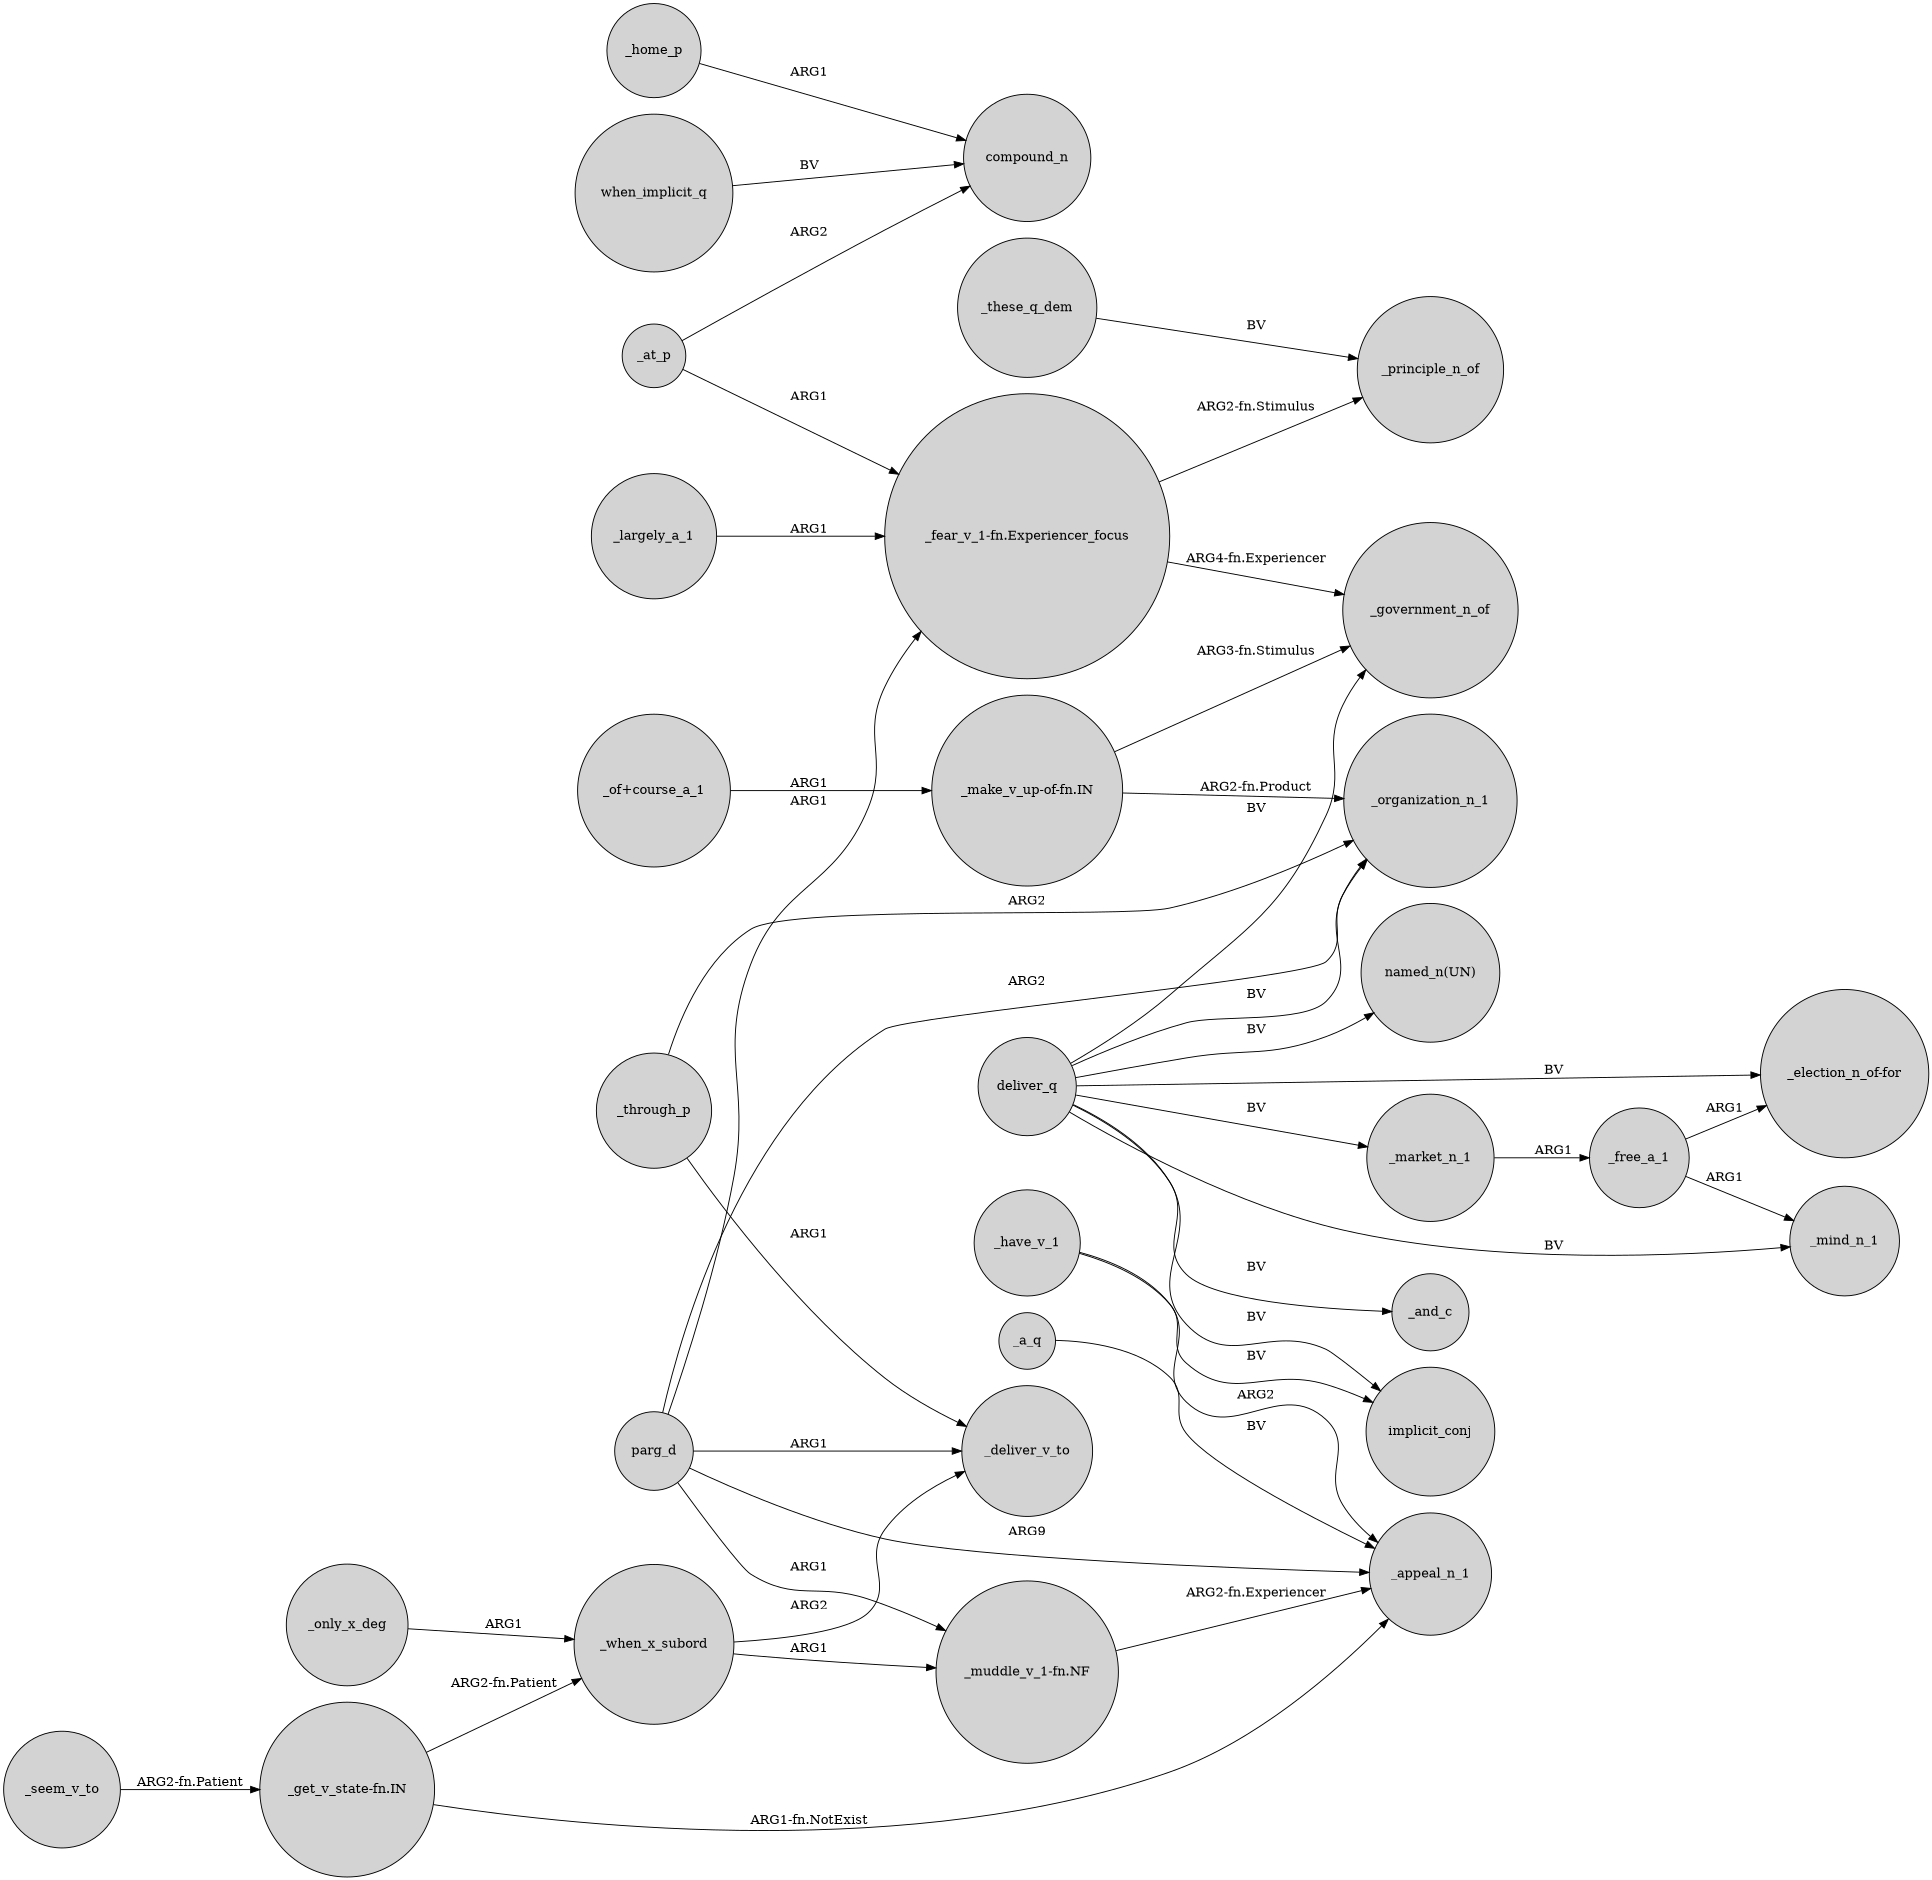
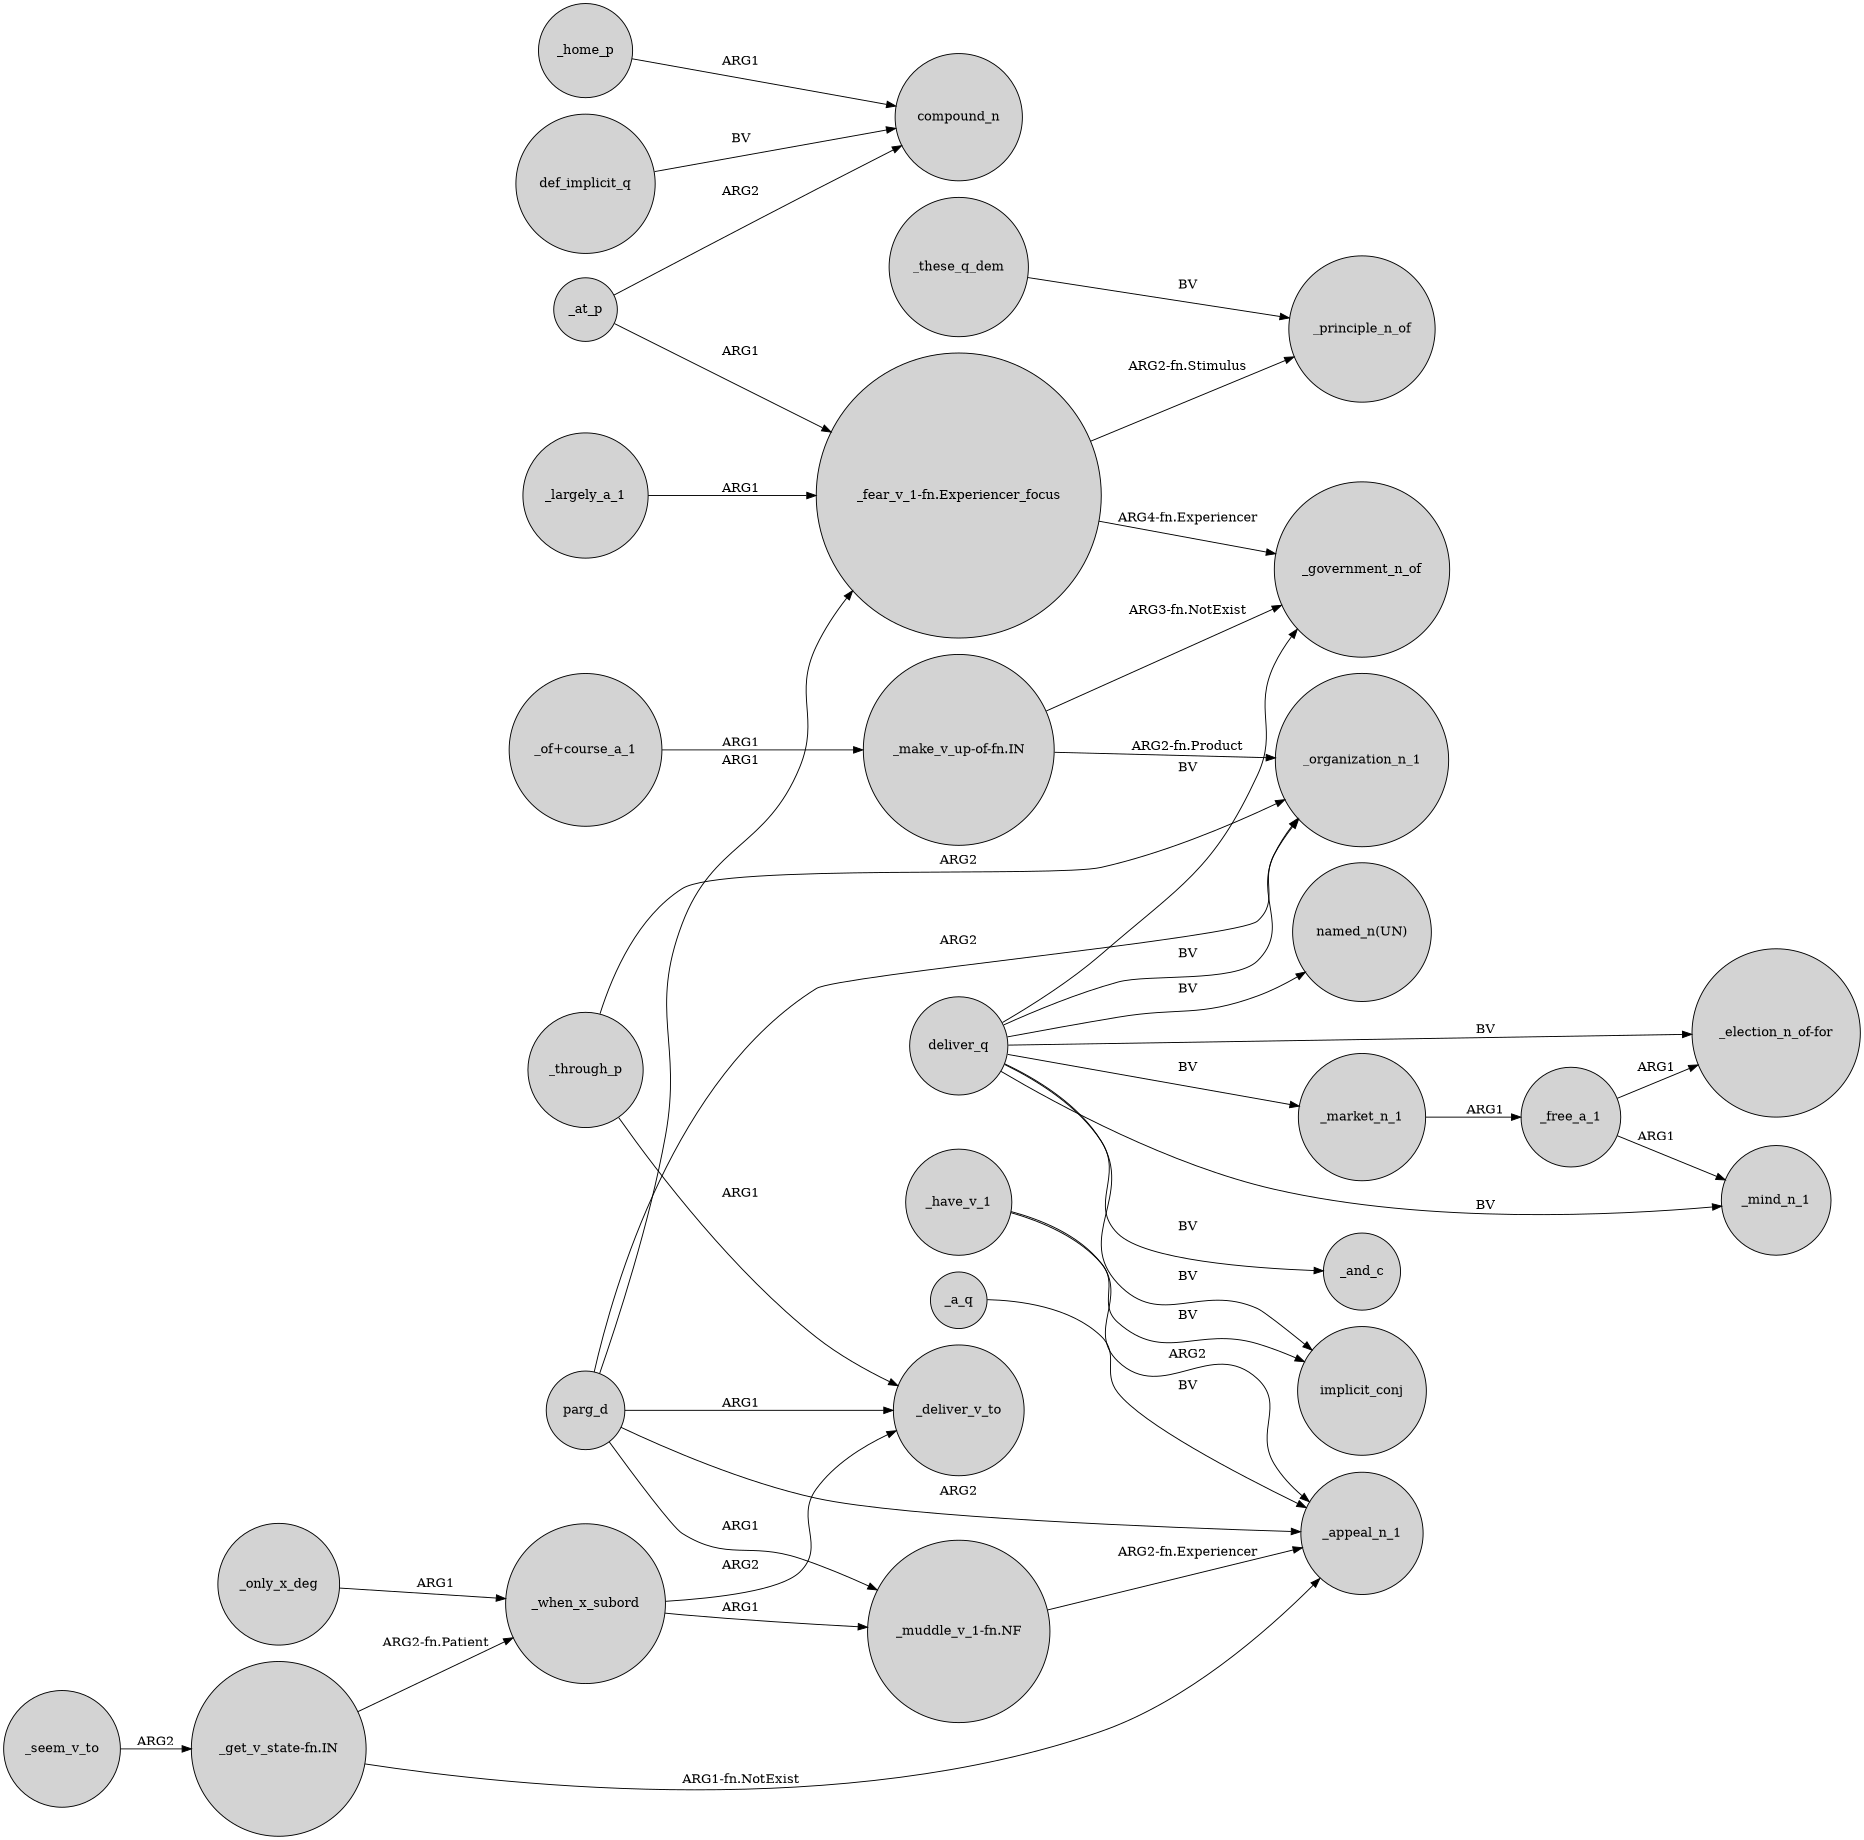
node "when_implicit_q": label "when_implicit_q" -> "def_implicit_q"
edge "_make_v_up-of-fn.IN" -> "_government_n_of": label "ARG3-fn.Stimulus" -> "ARG3-fn.NotExist"
edge "parg_d" -> "_appeal_n_1": label "ARG9" -> "ARG2"
edge "_seem_v_to" -> "_get_v_state-fn.IN": label "ARG2-fn.Patient" -> "ARG2"
